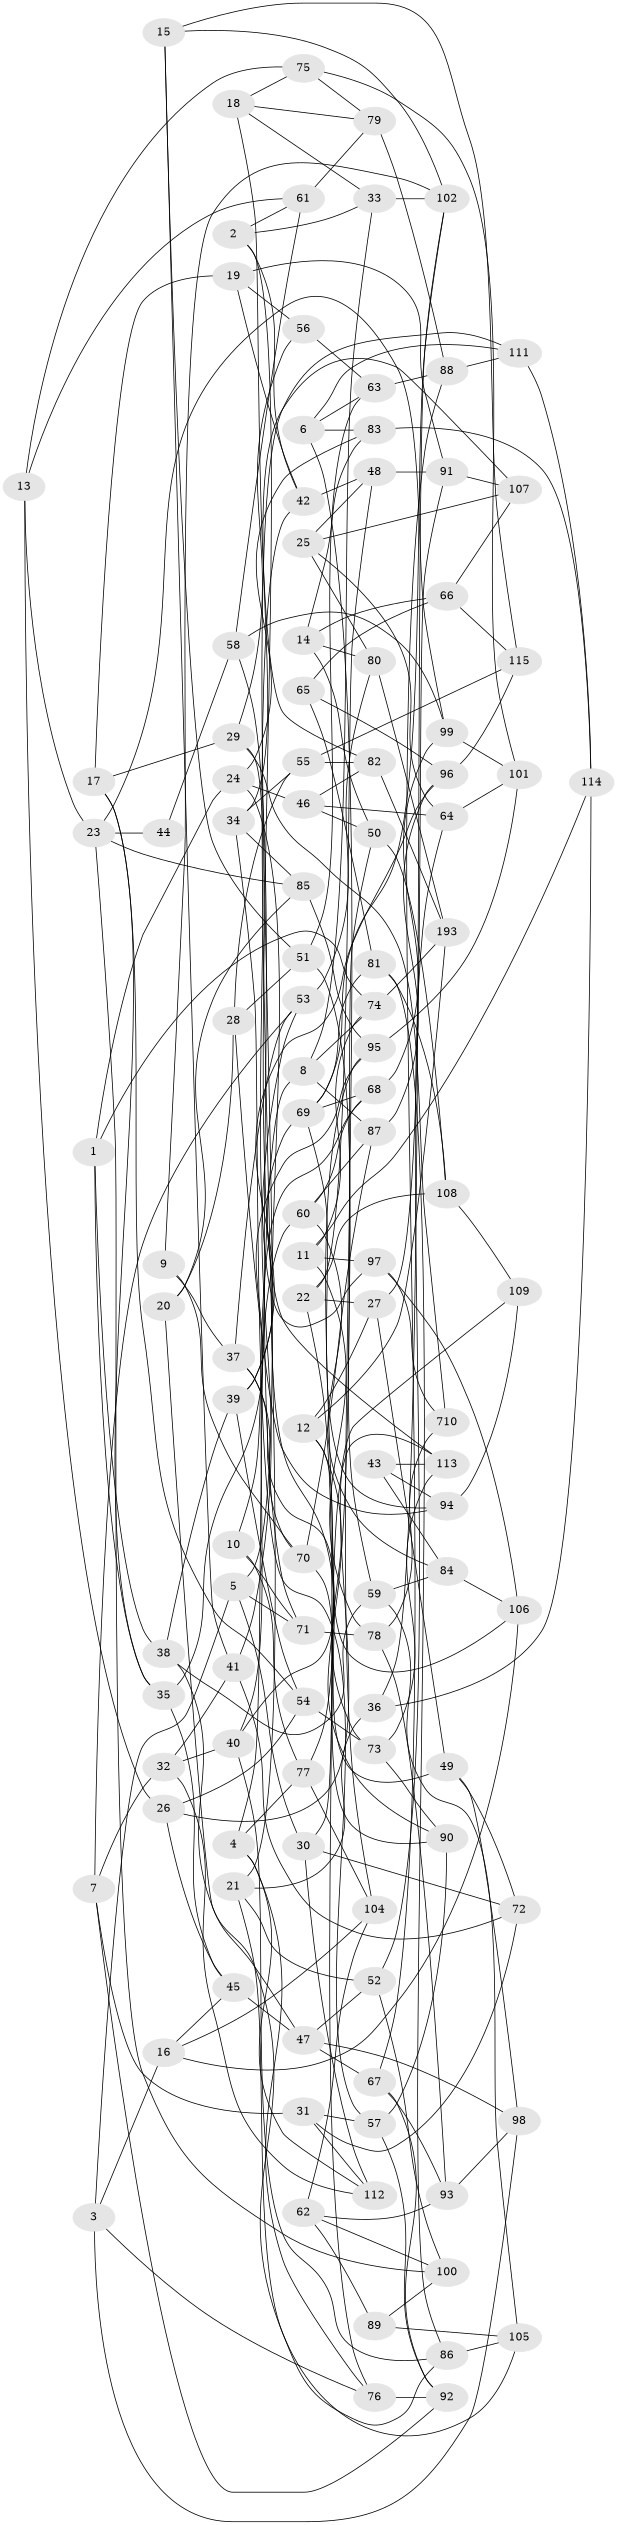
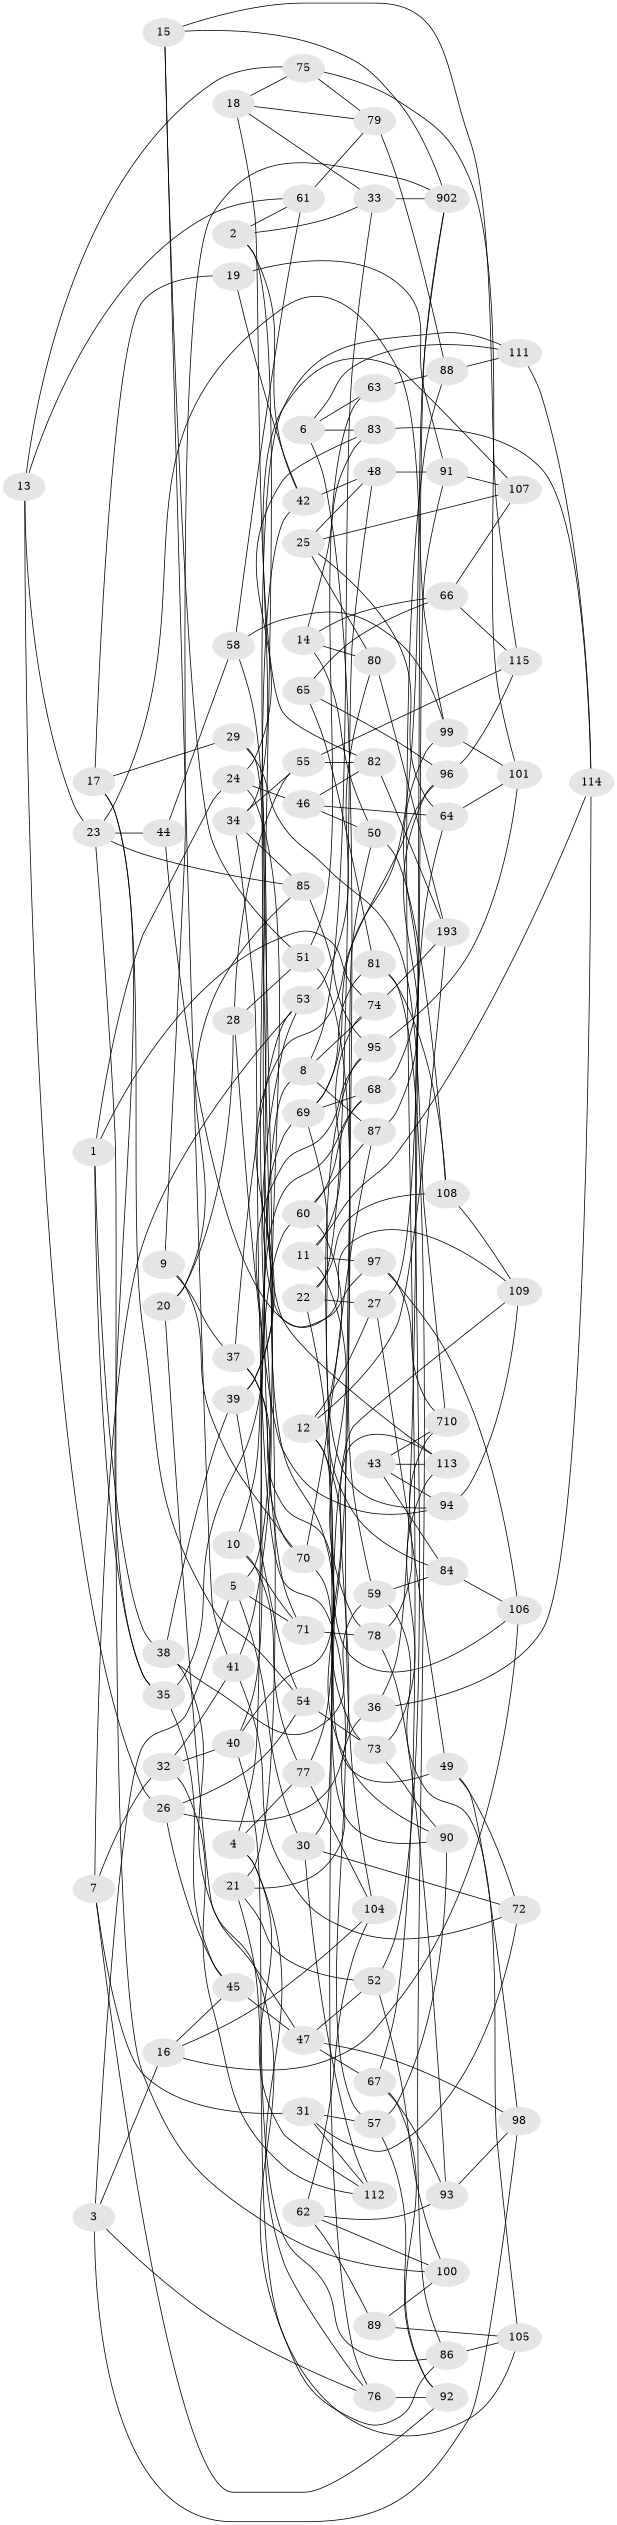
node "102": label "102" -> "902"
node "56": removed
edge "44" -- "109": added
edge "710" -- "43": added
